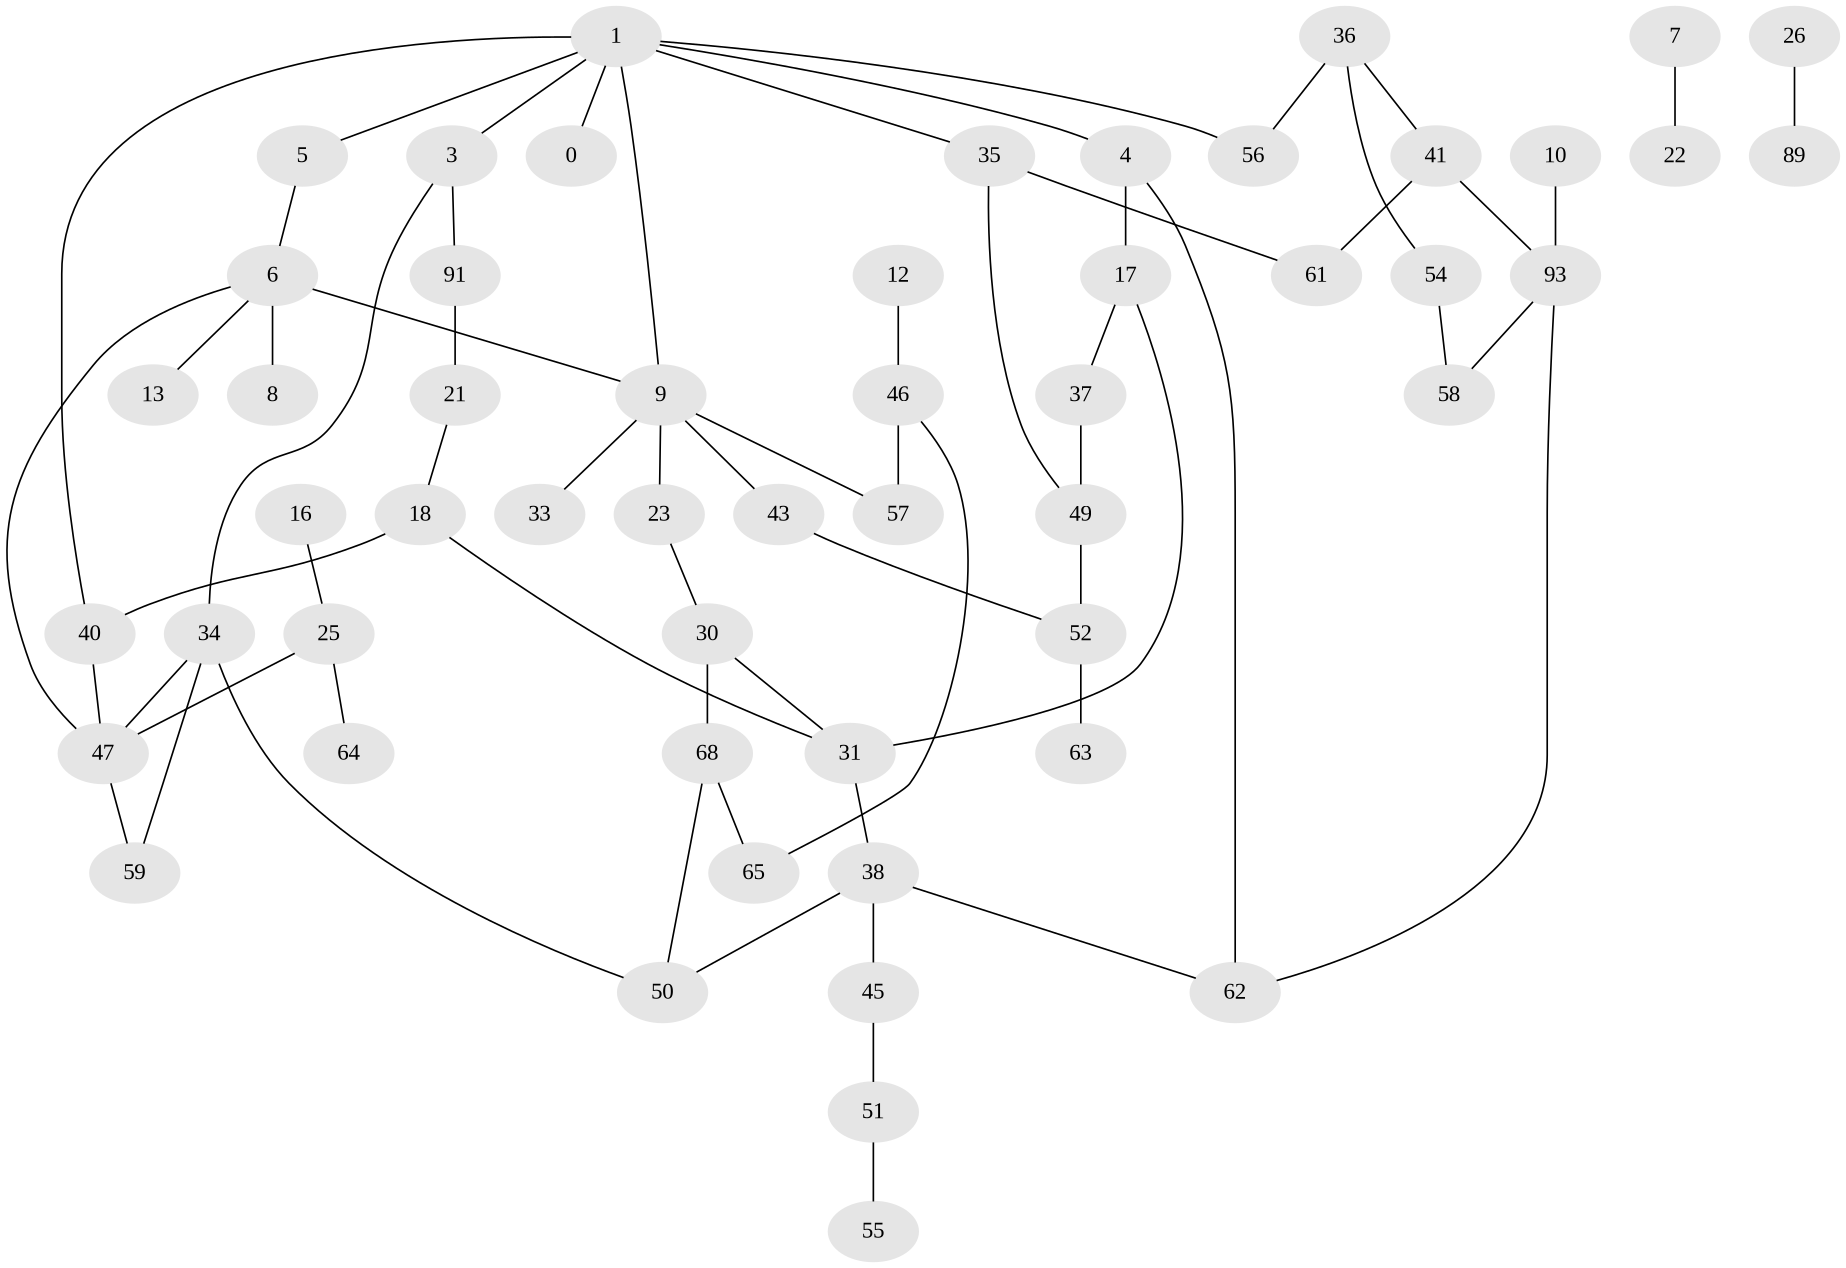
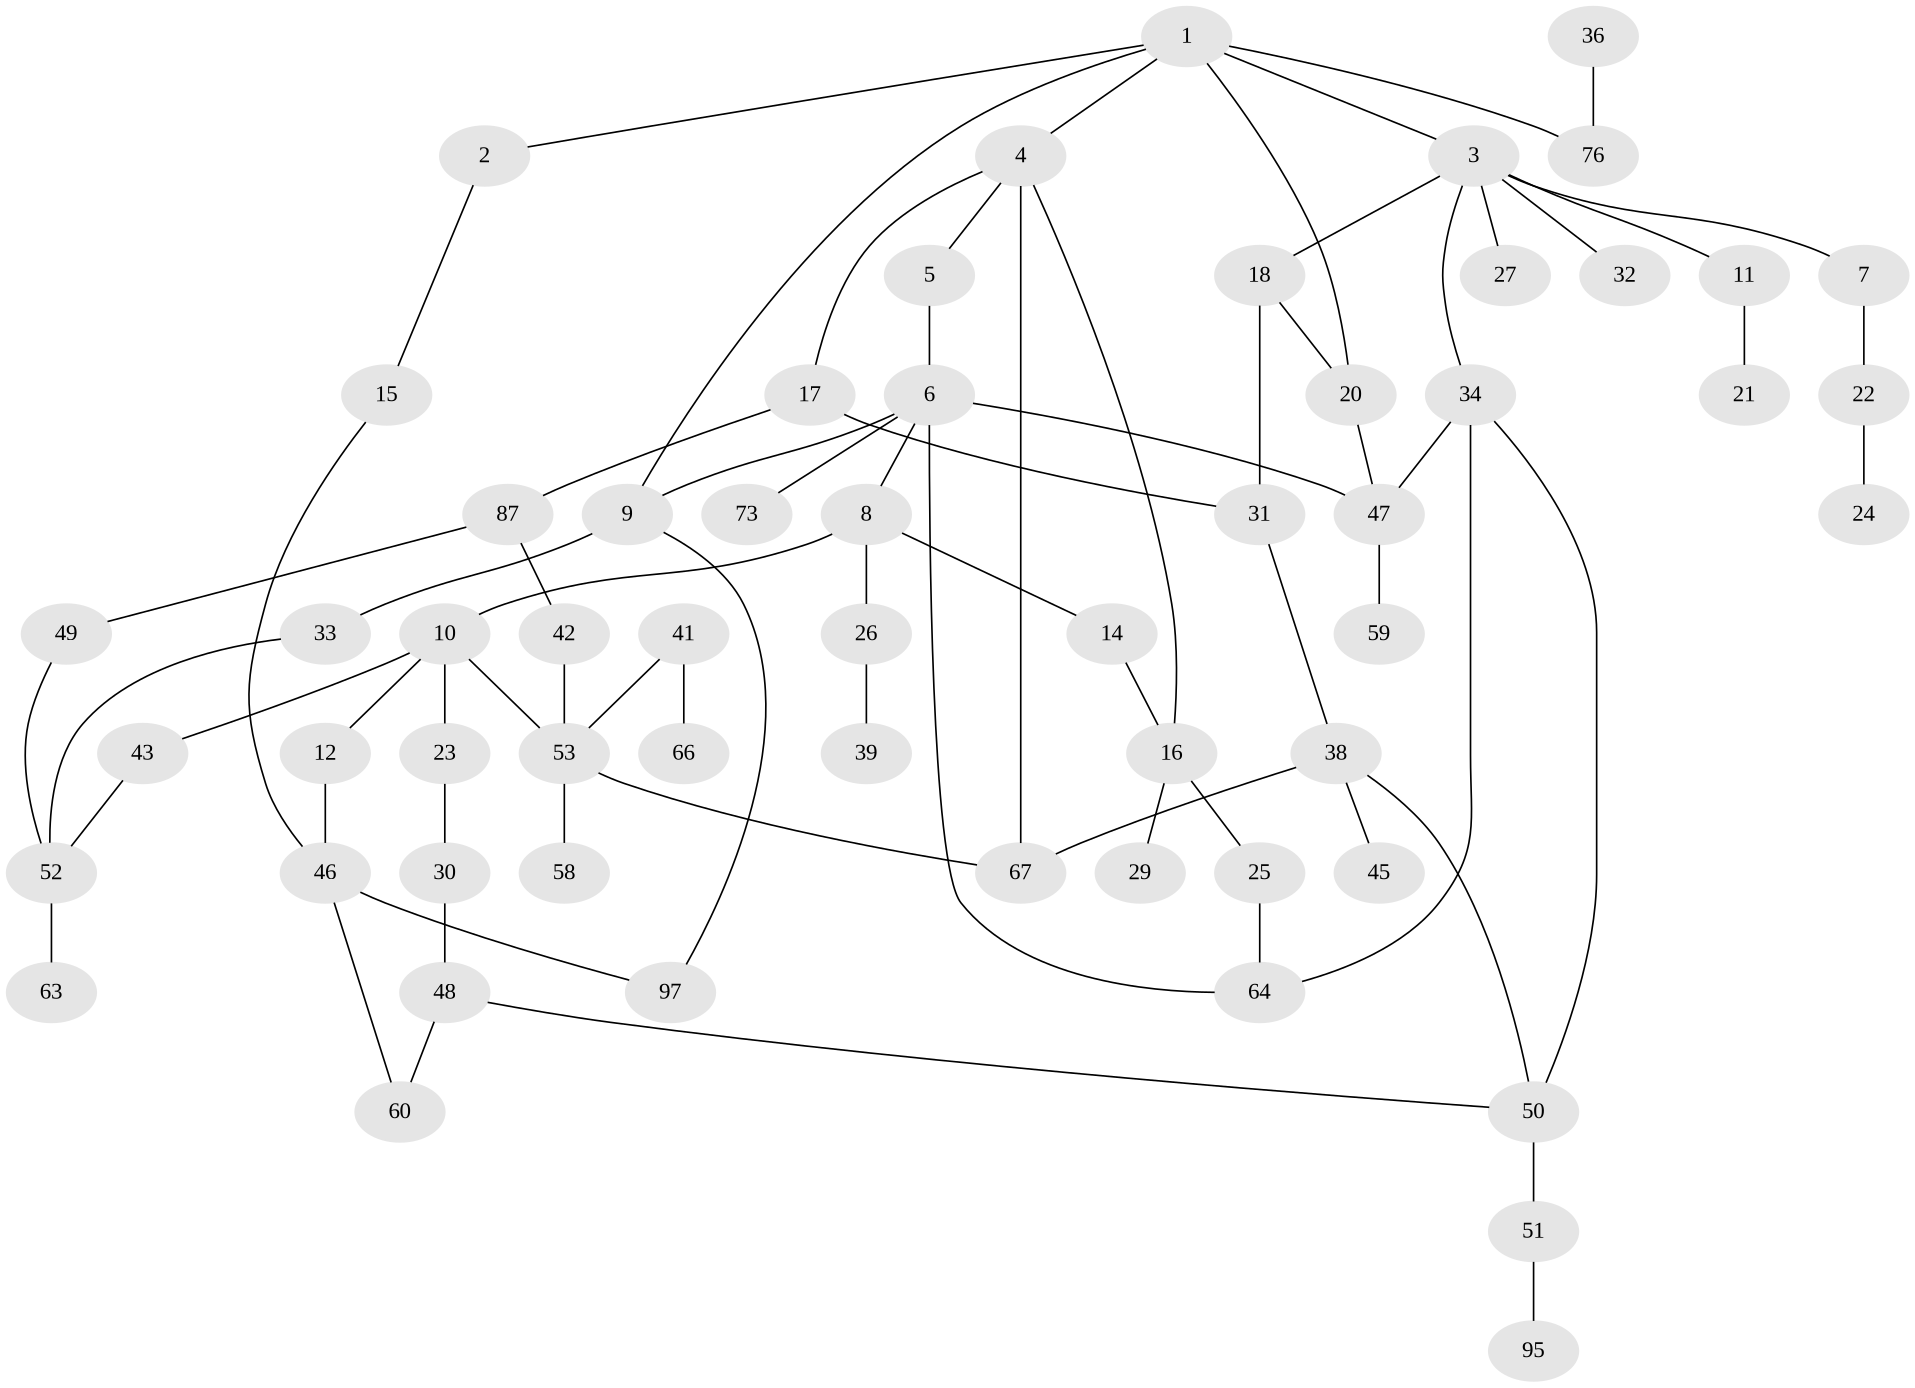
edge "1" -- "5": now "4" -- "5"
edge "36" -- "41": removed
node "0": label "0" -> "2"
node "35": removed
node "56": label "56" -> "76"
node "89": label "89" -> "39"
edge "3" -- "7": added
node "91": label "91" -> "11"
node "61": label "61" -> "66"
node "54": removed
node "27": added
node "93": label "93" -> "53"
node "32": added
node "13": label "13" -> "73"
node "15": added
node "37": label "37" -> "87"
edge "4" -- "16": added
edge "21" -- "18": now "3" -- "18"
edge "9" -- "23": now "10" -- "23"
edge "9" -- "43": now "10" -- "43"
node "57": label "57" -> "97"
node "24": added
edge "8" -- "10": added
edge "8" -- "26": added
node "40": label "40" -> "20"
node "42": added
node "14": added
edge "33" -- "52": added
edge "25" -- "47": removed
edge "10" -- "12": added
edge "30" -- "31": removed
edge "34" -- "59": now "34" -- "64"
node "68": label "68" -> "48"
edge "6" -- "64": added
node "65": label "65" -> "60"
node "29": added
node "62": label "62" -> "67"
edge "45" -- "51": now "50" -- "51"
node "55": label "55" -> "95"
